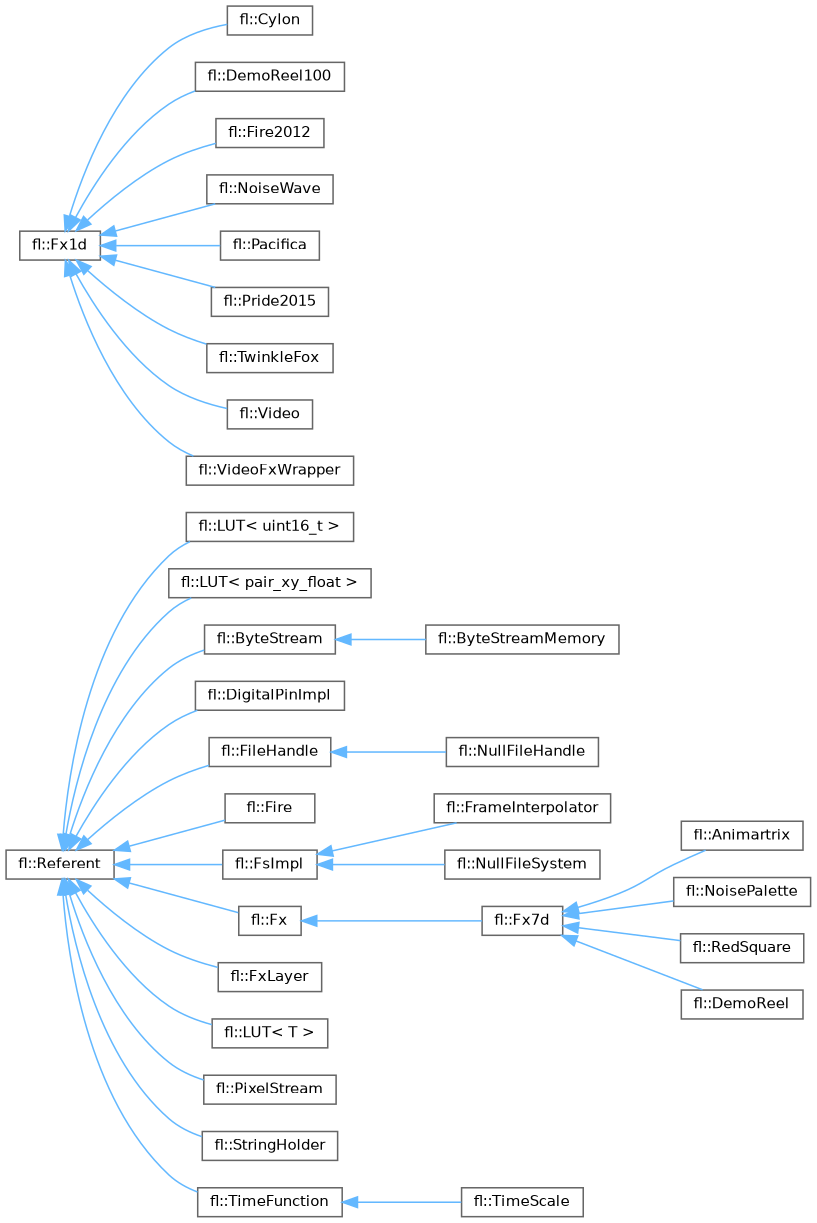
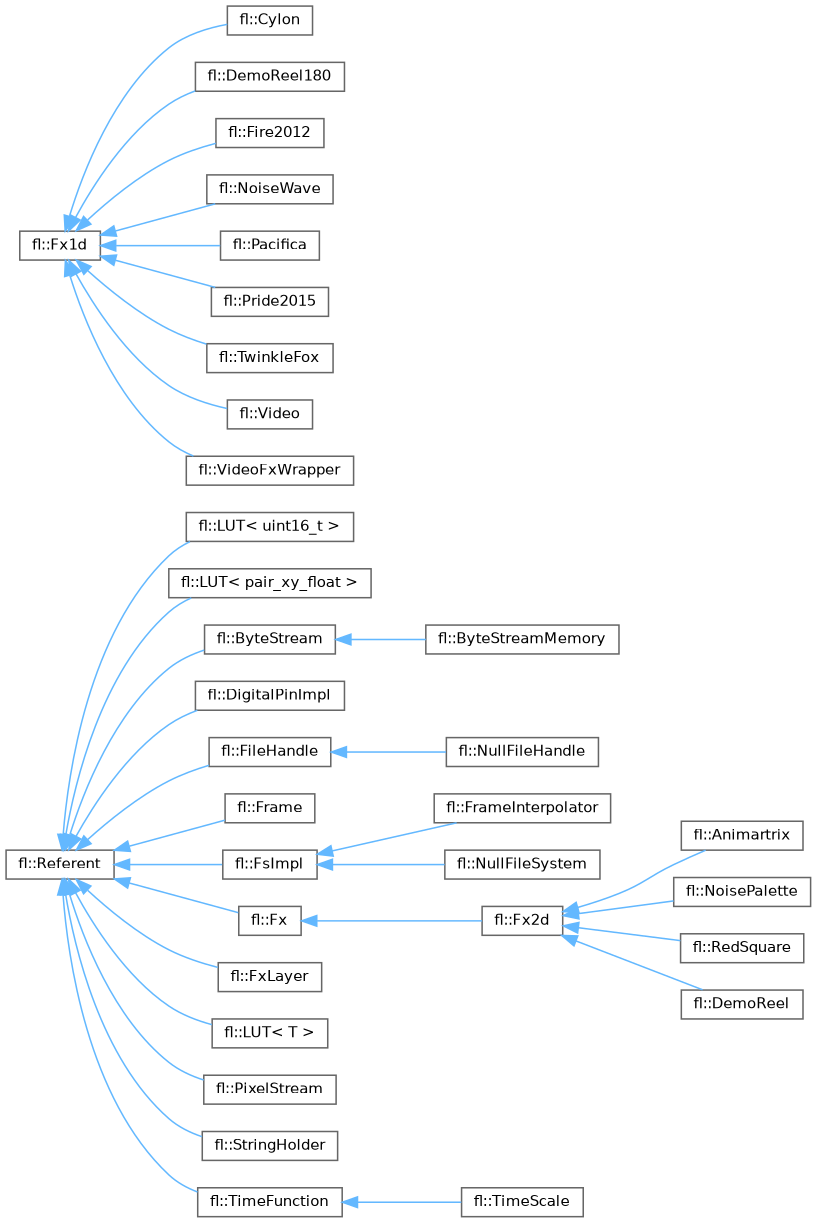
node "fl::DemoReel100": label "fl::DemoReel100" -> "fl::DemoReel180"
node "fl::Fire": label "fl::Fire" -> "fl::Frame"
node "fl::Fx7d": label "fl::Fx7d" -> "fl::Fx2d"
